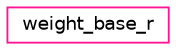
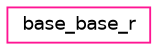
node "weight_base_r": label "weight_base_r" -> "base_base_r"
